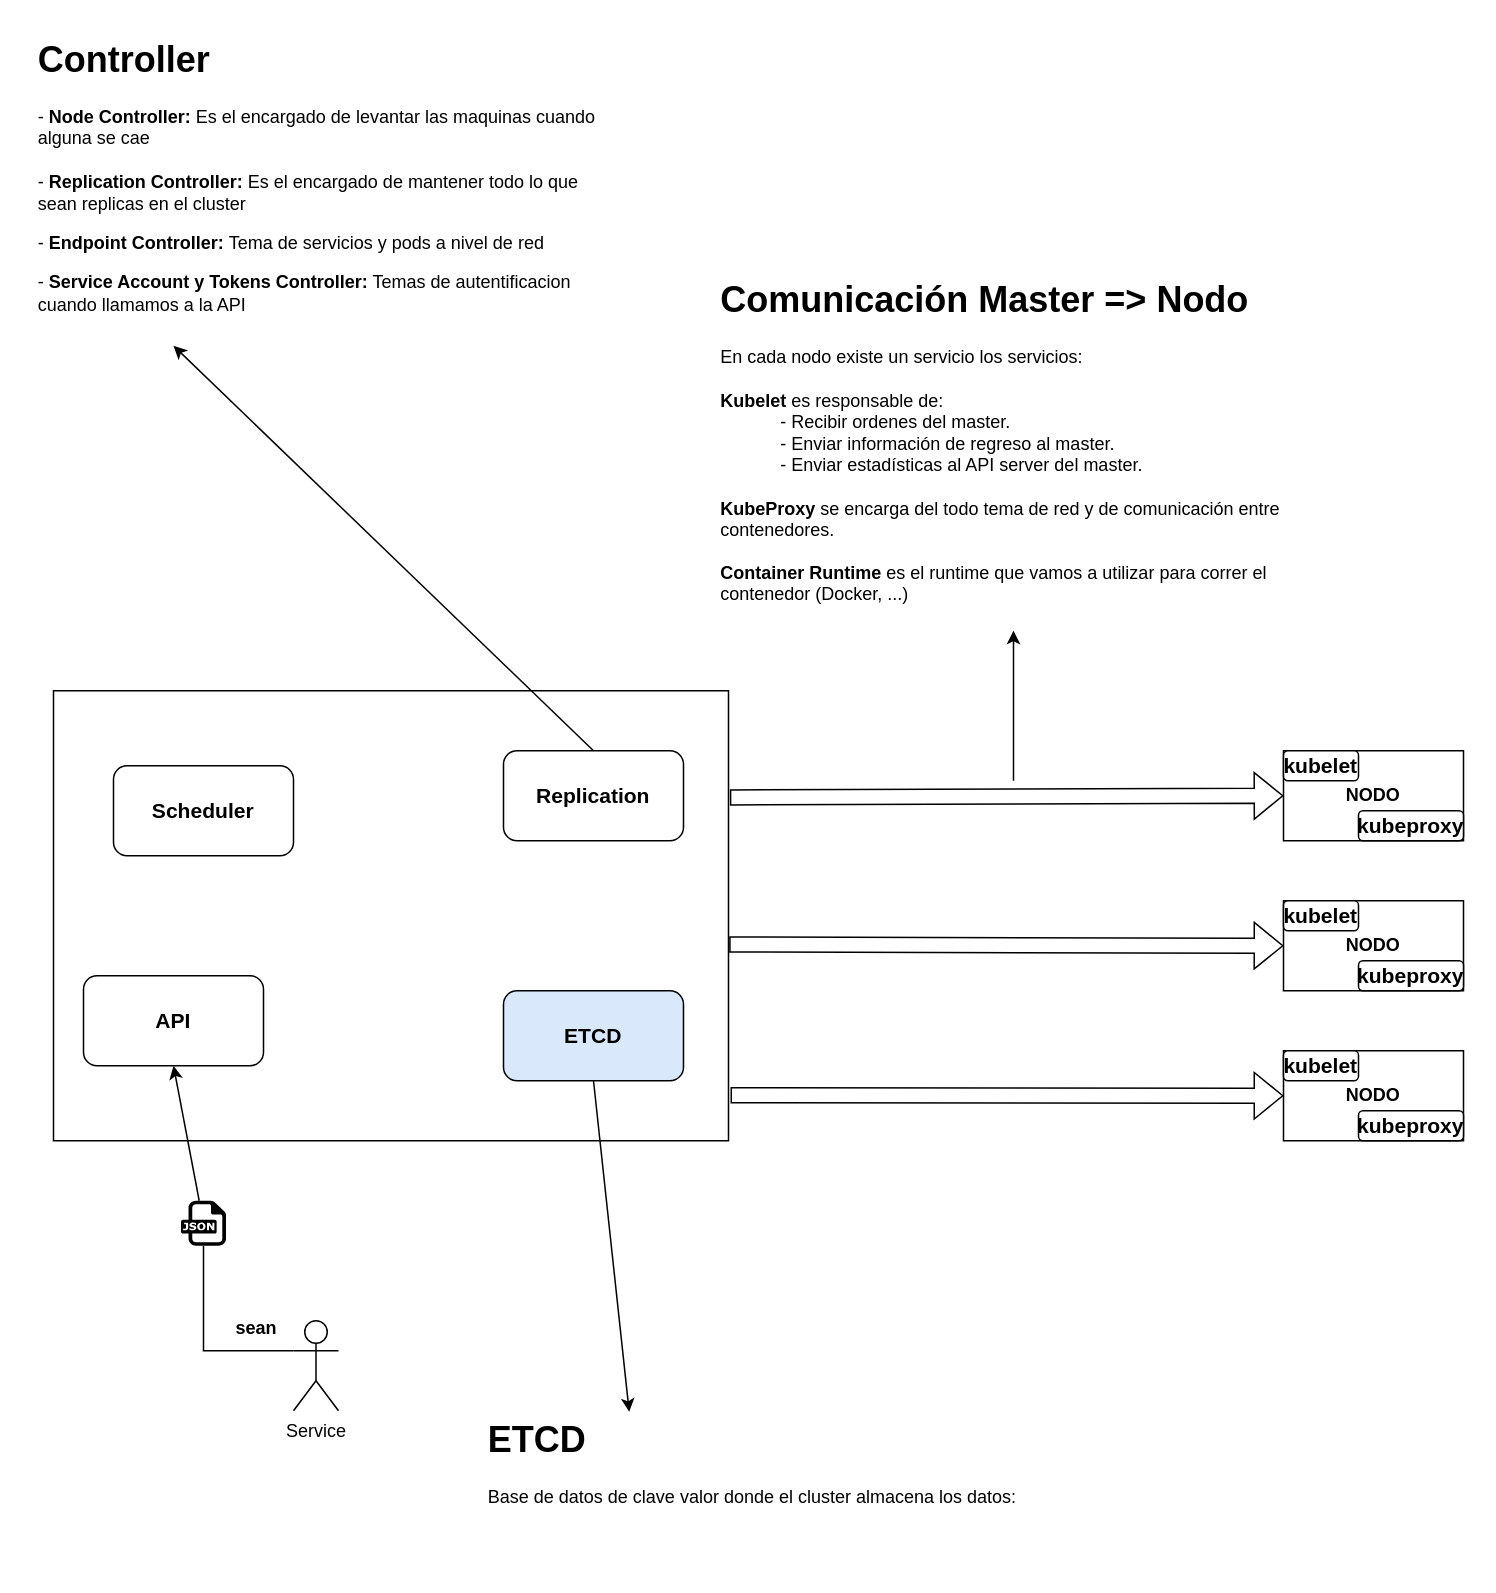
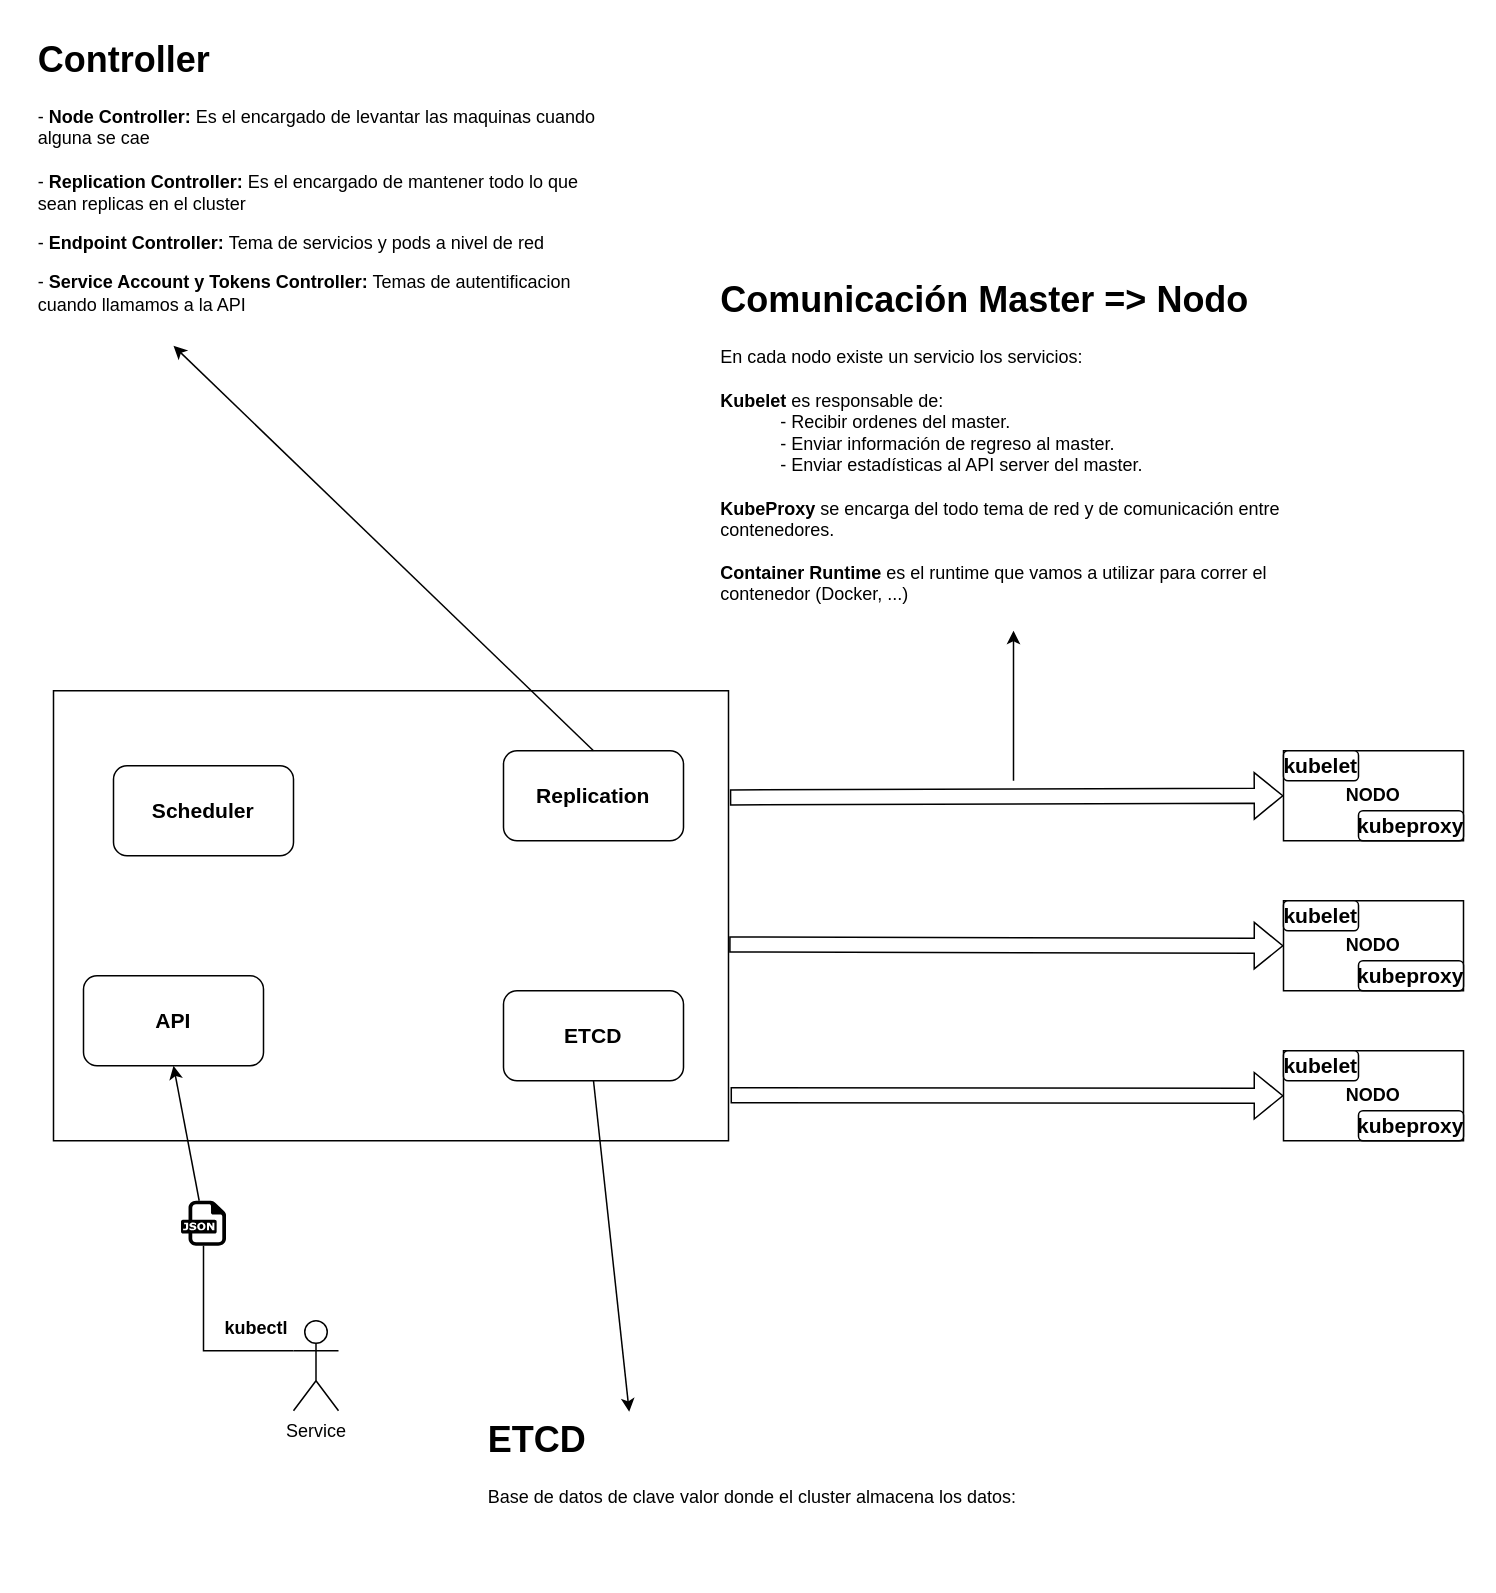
node "ETCD": fillcolor #dae8fc -> #ffffff
node "sean": label "sean" -> "kubectl"
